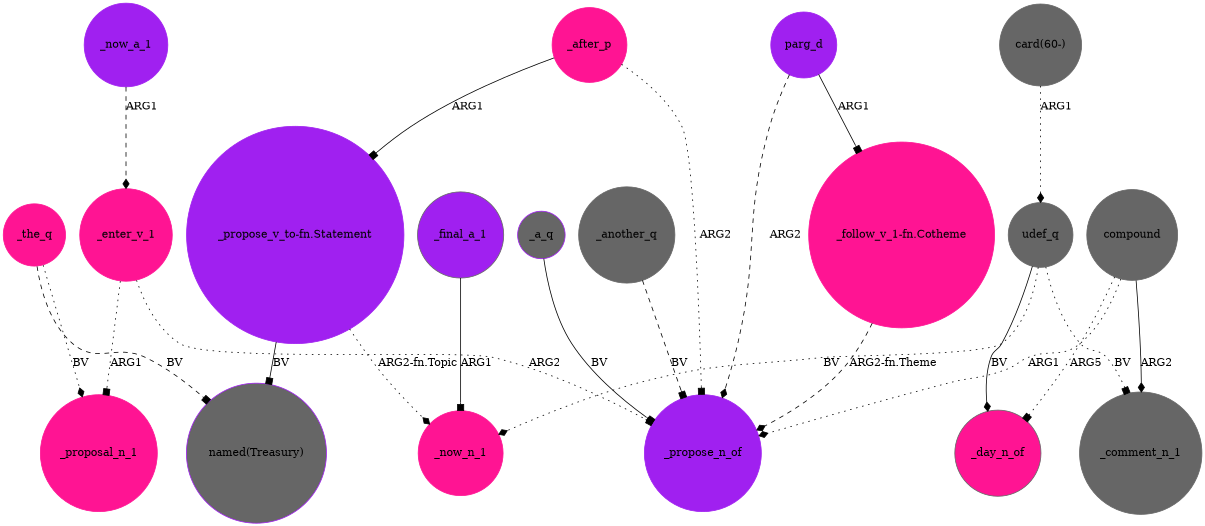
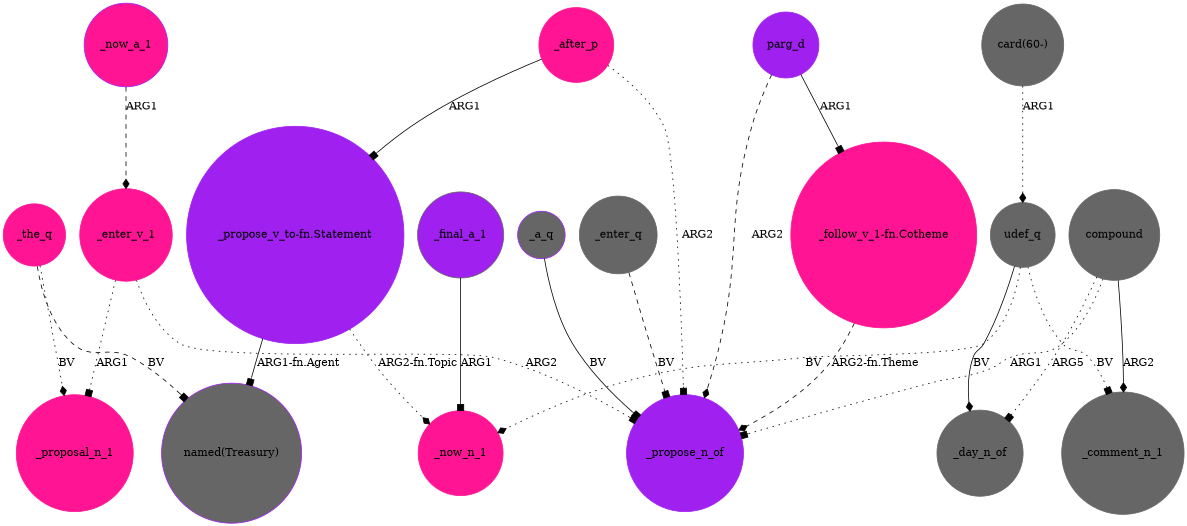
node "_now_a_1": fillcolor purple -> deeppink
node "_another_q": label "_another_q" -> "_enter_q"
edge "_propose_v_to-fn.Statement" -> "named(Treasury)": label "BV" -> "ARG1-fn.Agent"
edge "compound" -> "_propose_n_of": arrowhead diamond -> box
node "_day_n_of": fillcolor deeppink -> gray40
